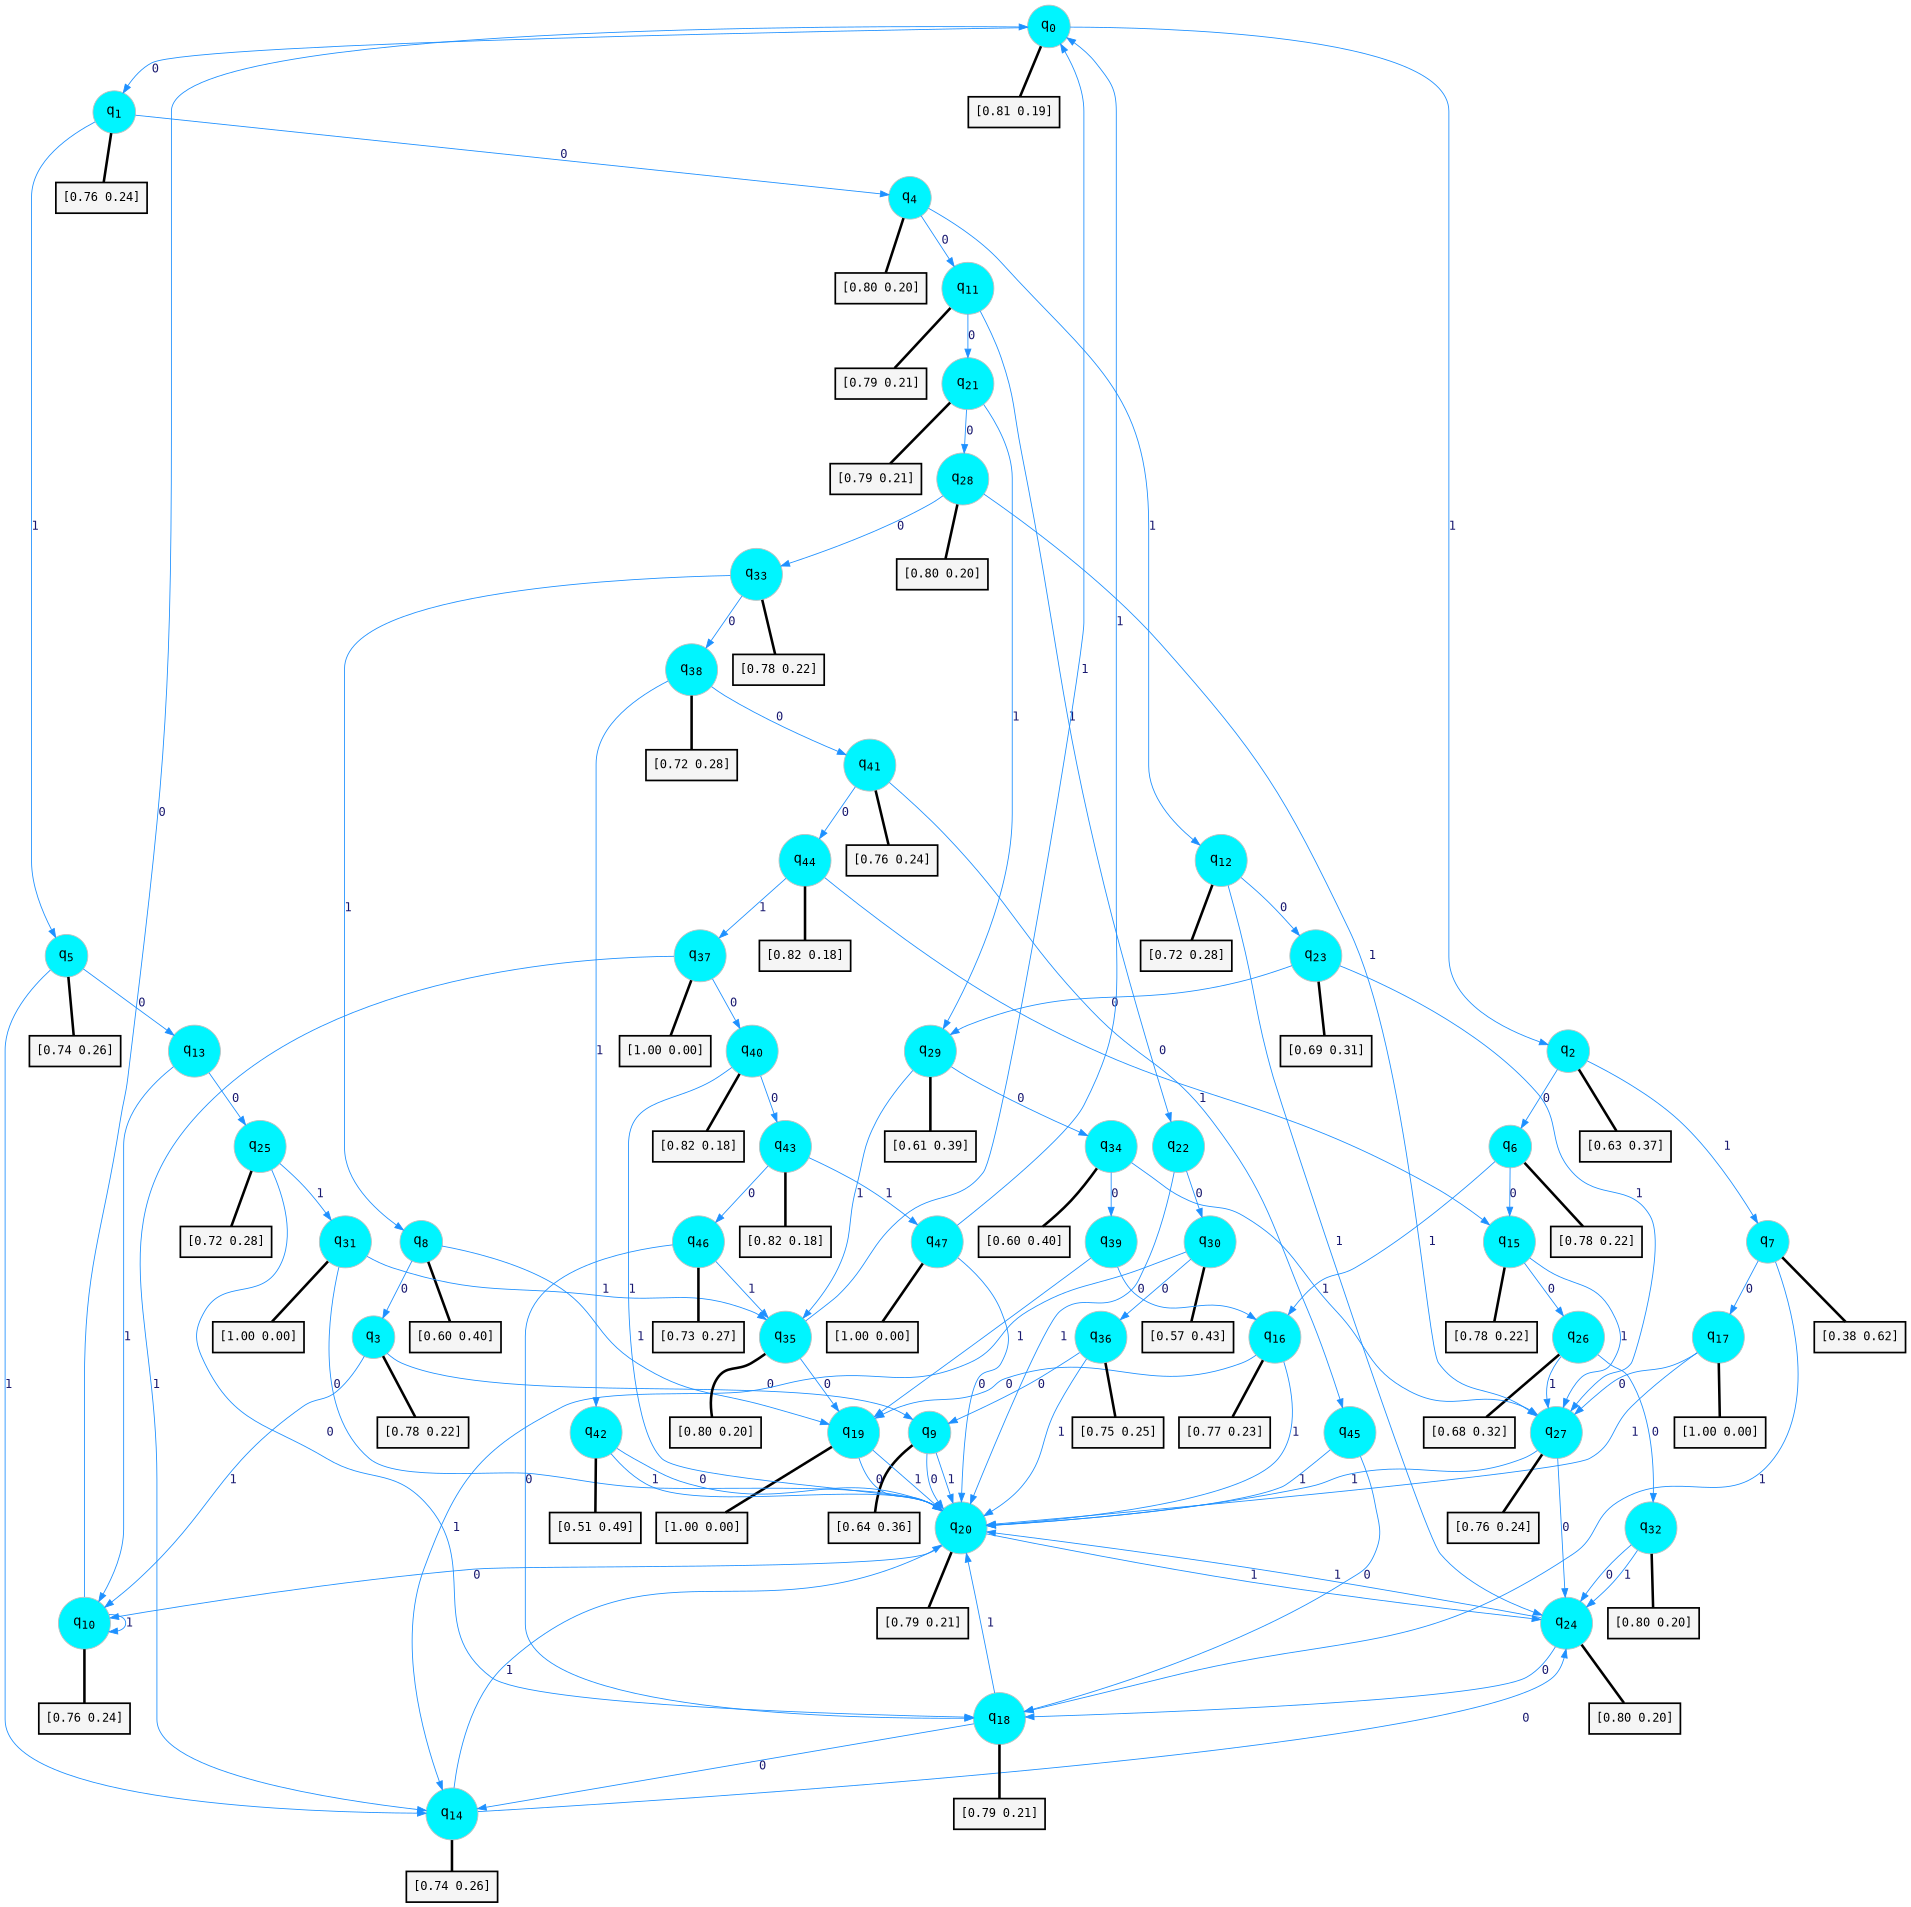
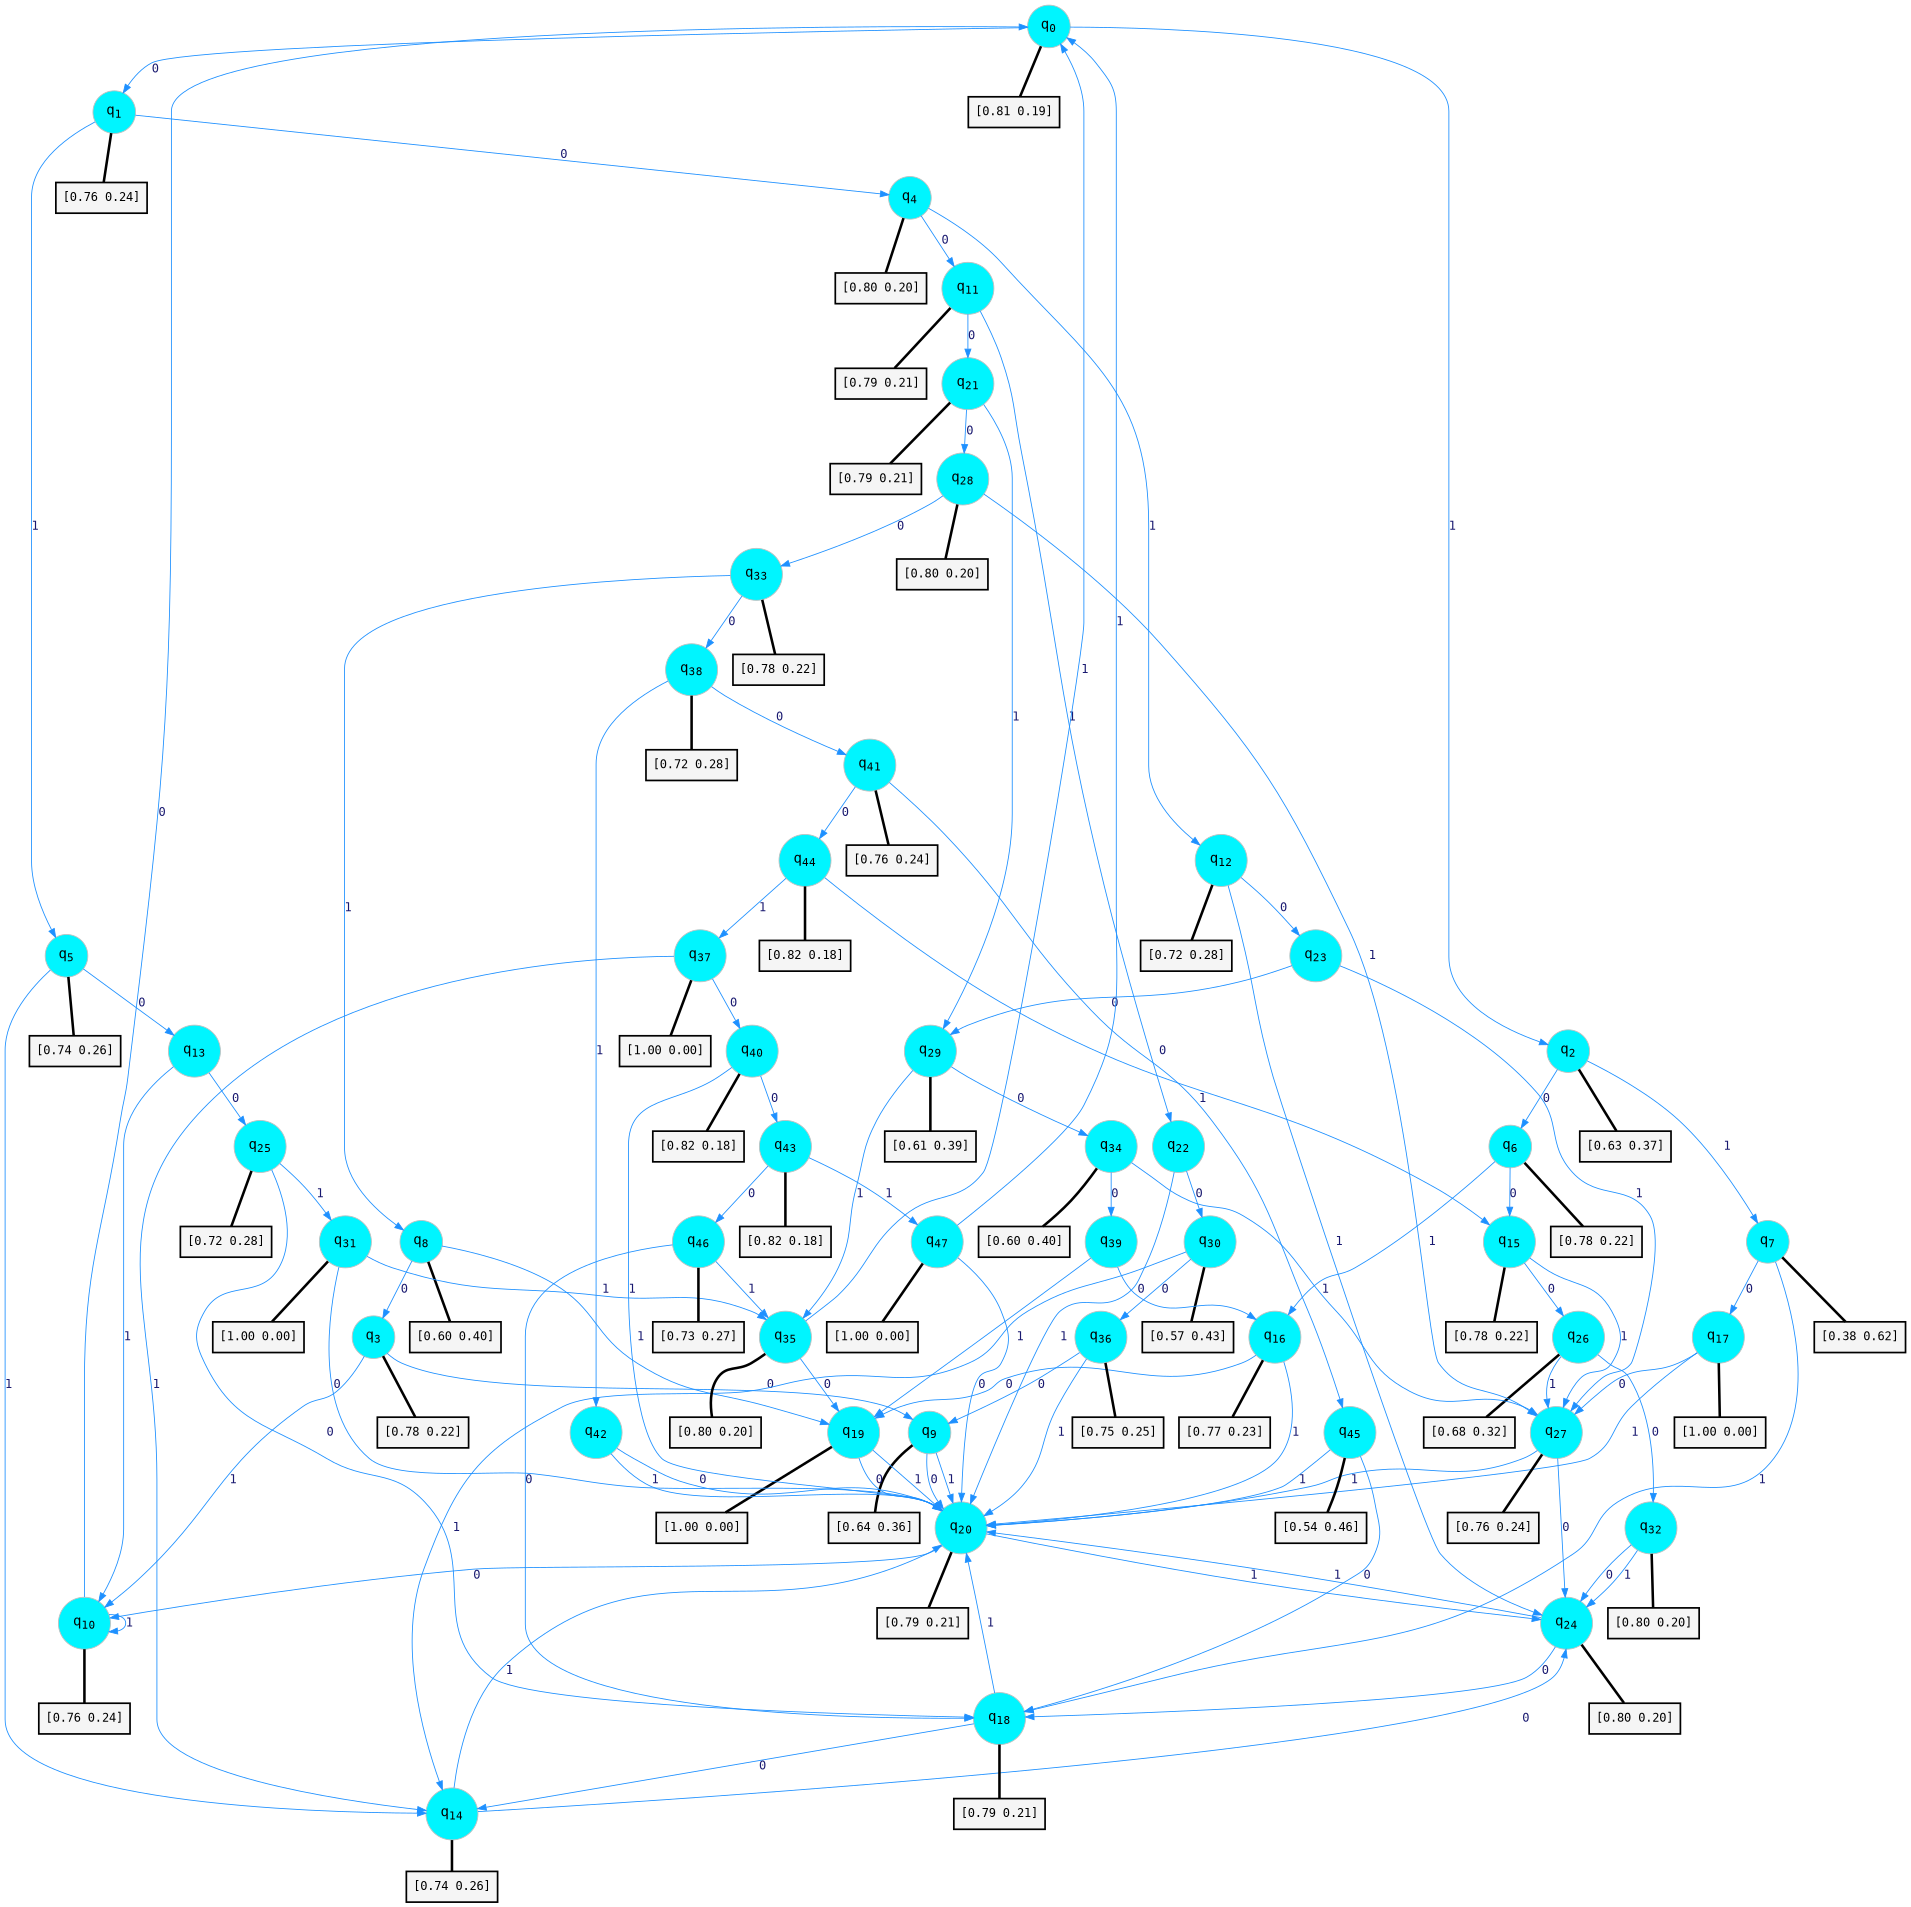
node "[0.69 0.31]": removed
node "[0.51 0.49]": removed
node "[0.54 0.46]": added
